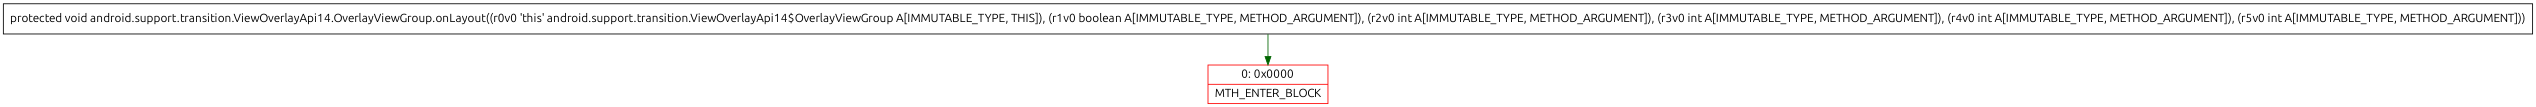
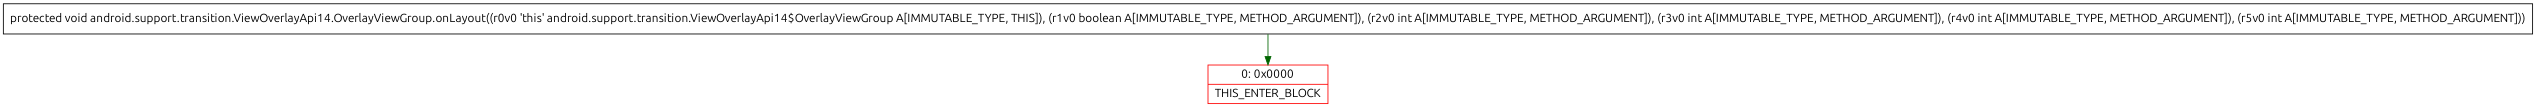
node "0: 0x0000": text "MTH_ENTER_BLOCK" -> "THIS_ENTER_BLOCK"
